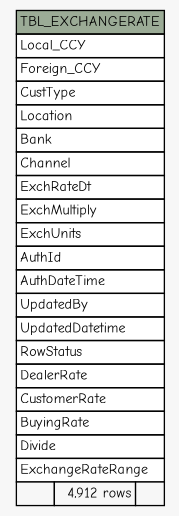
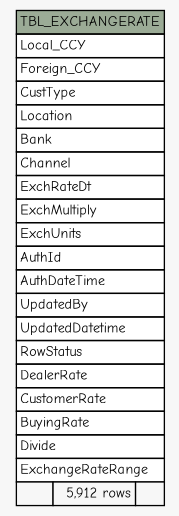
node "TBL_EXCHANGERATE": text "4,912 rows" -> "5,912 rows"
